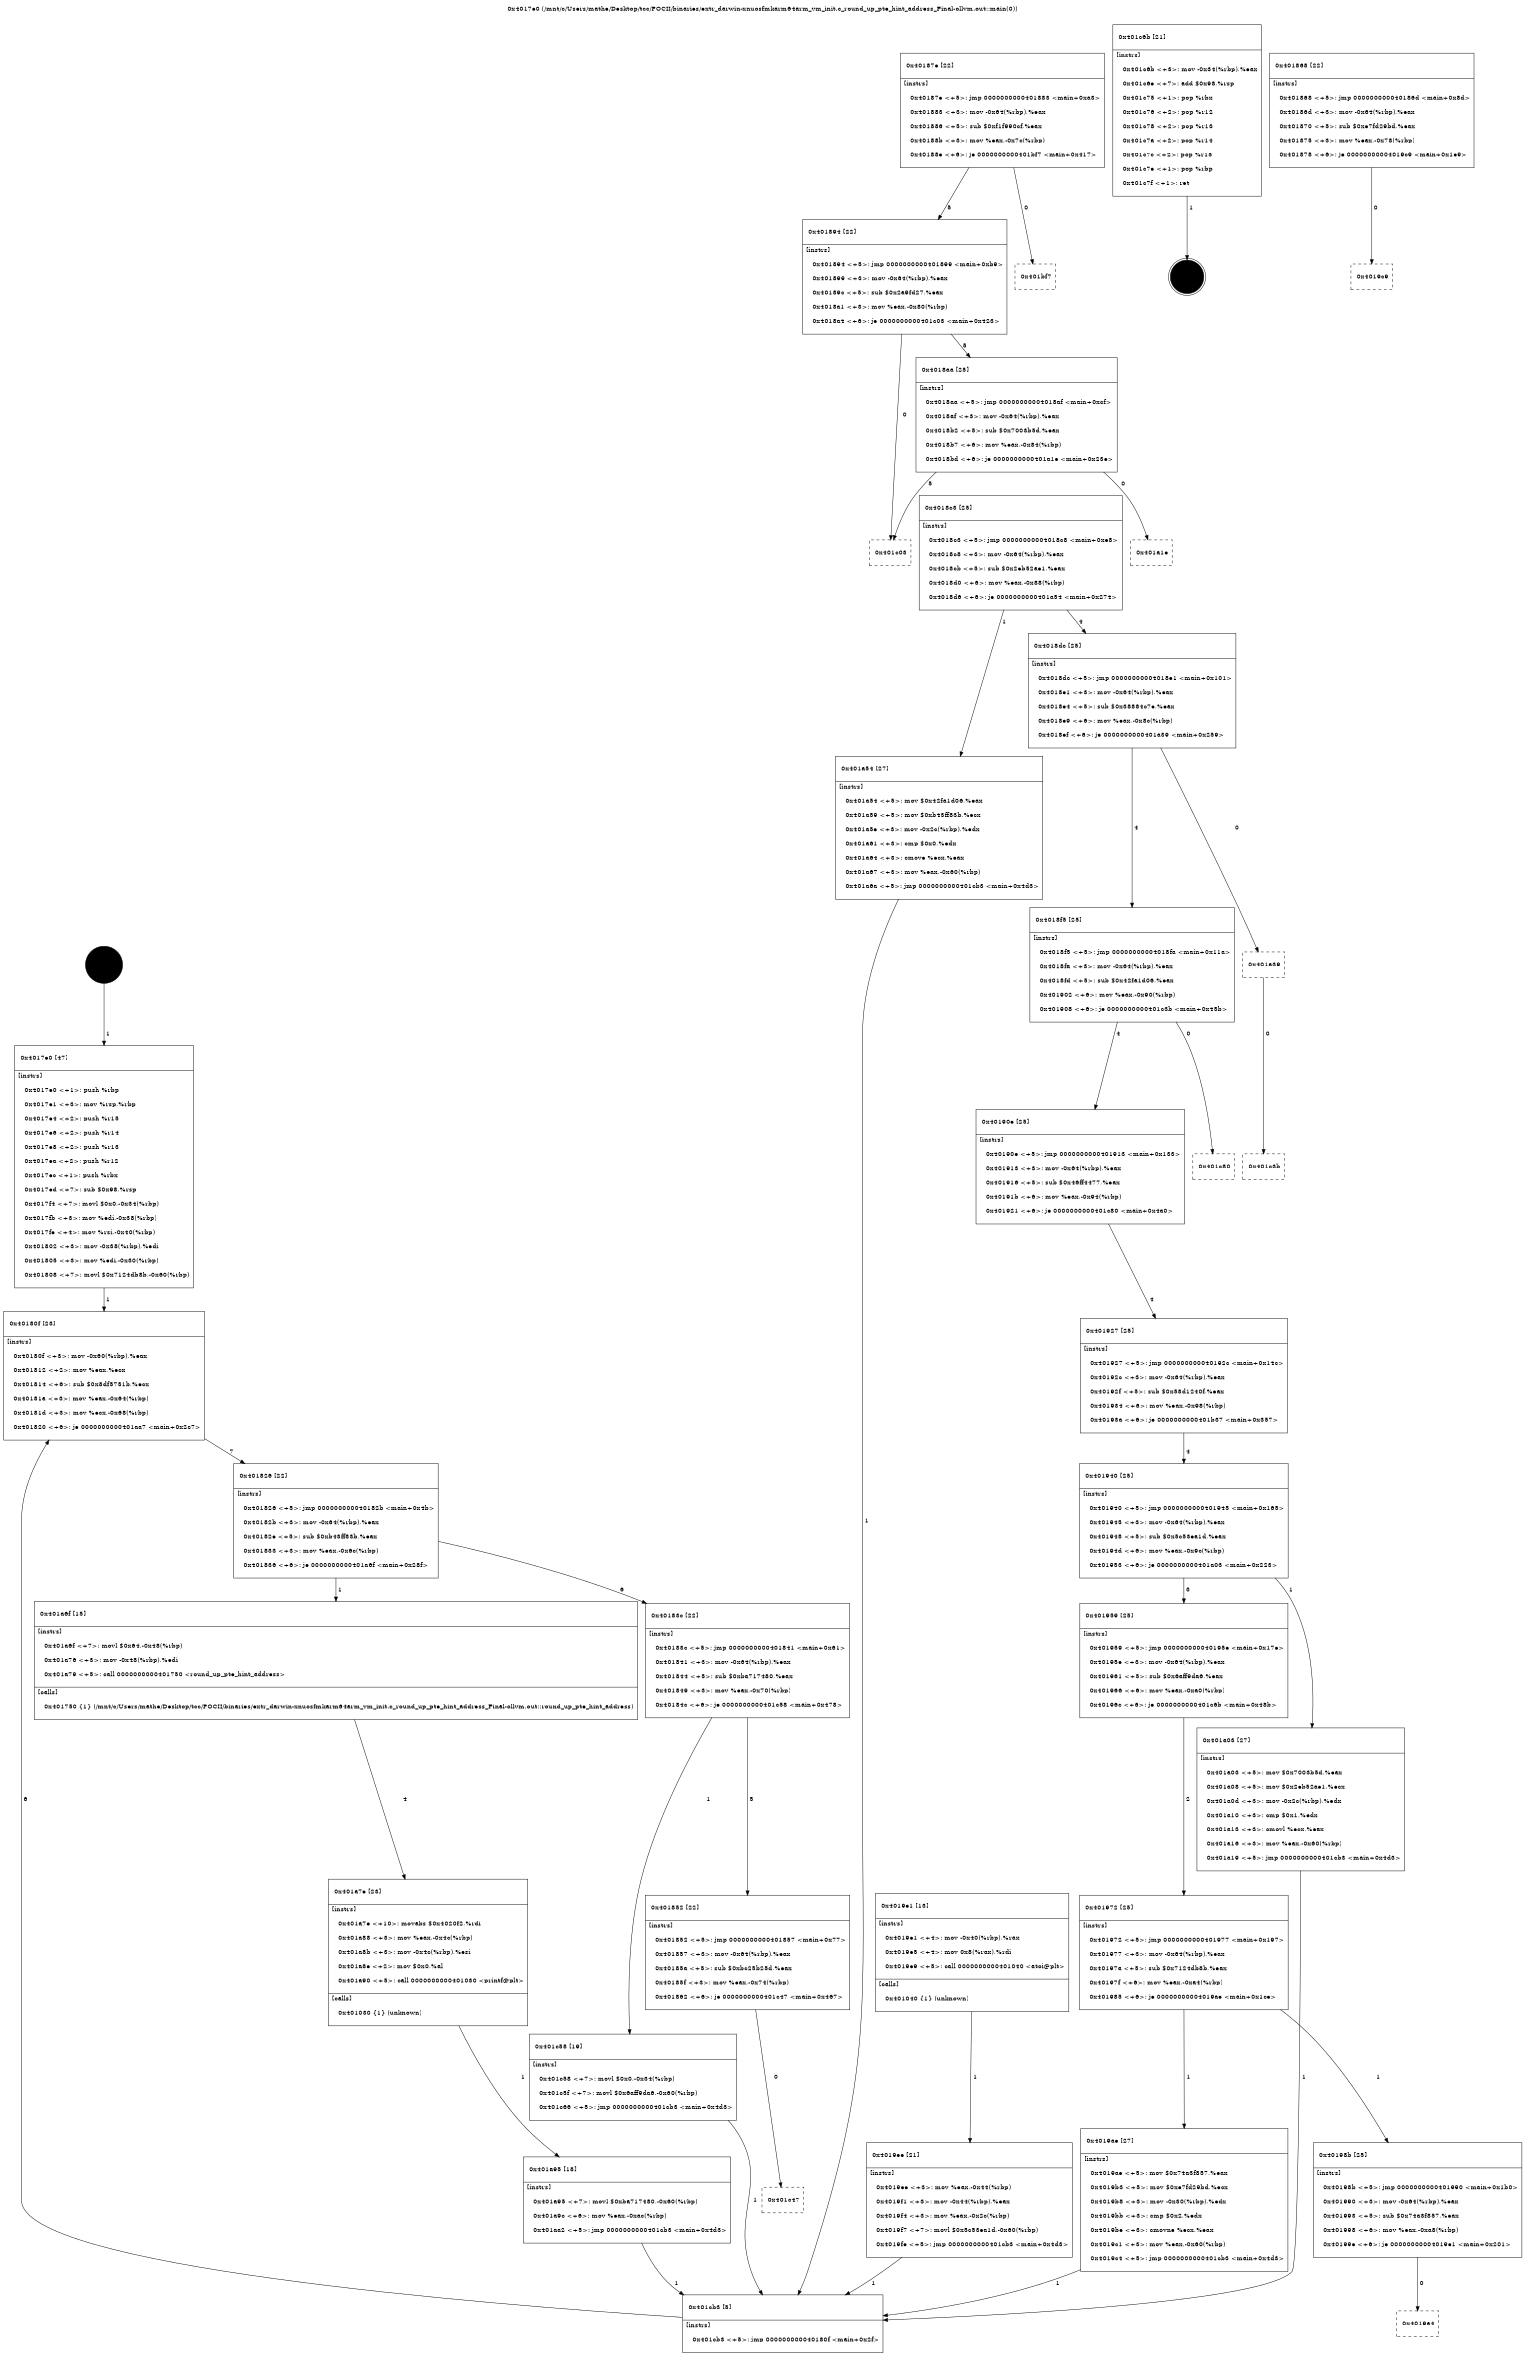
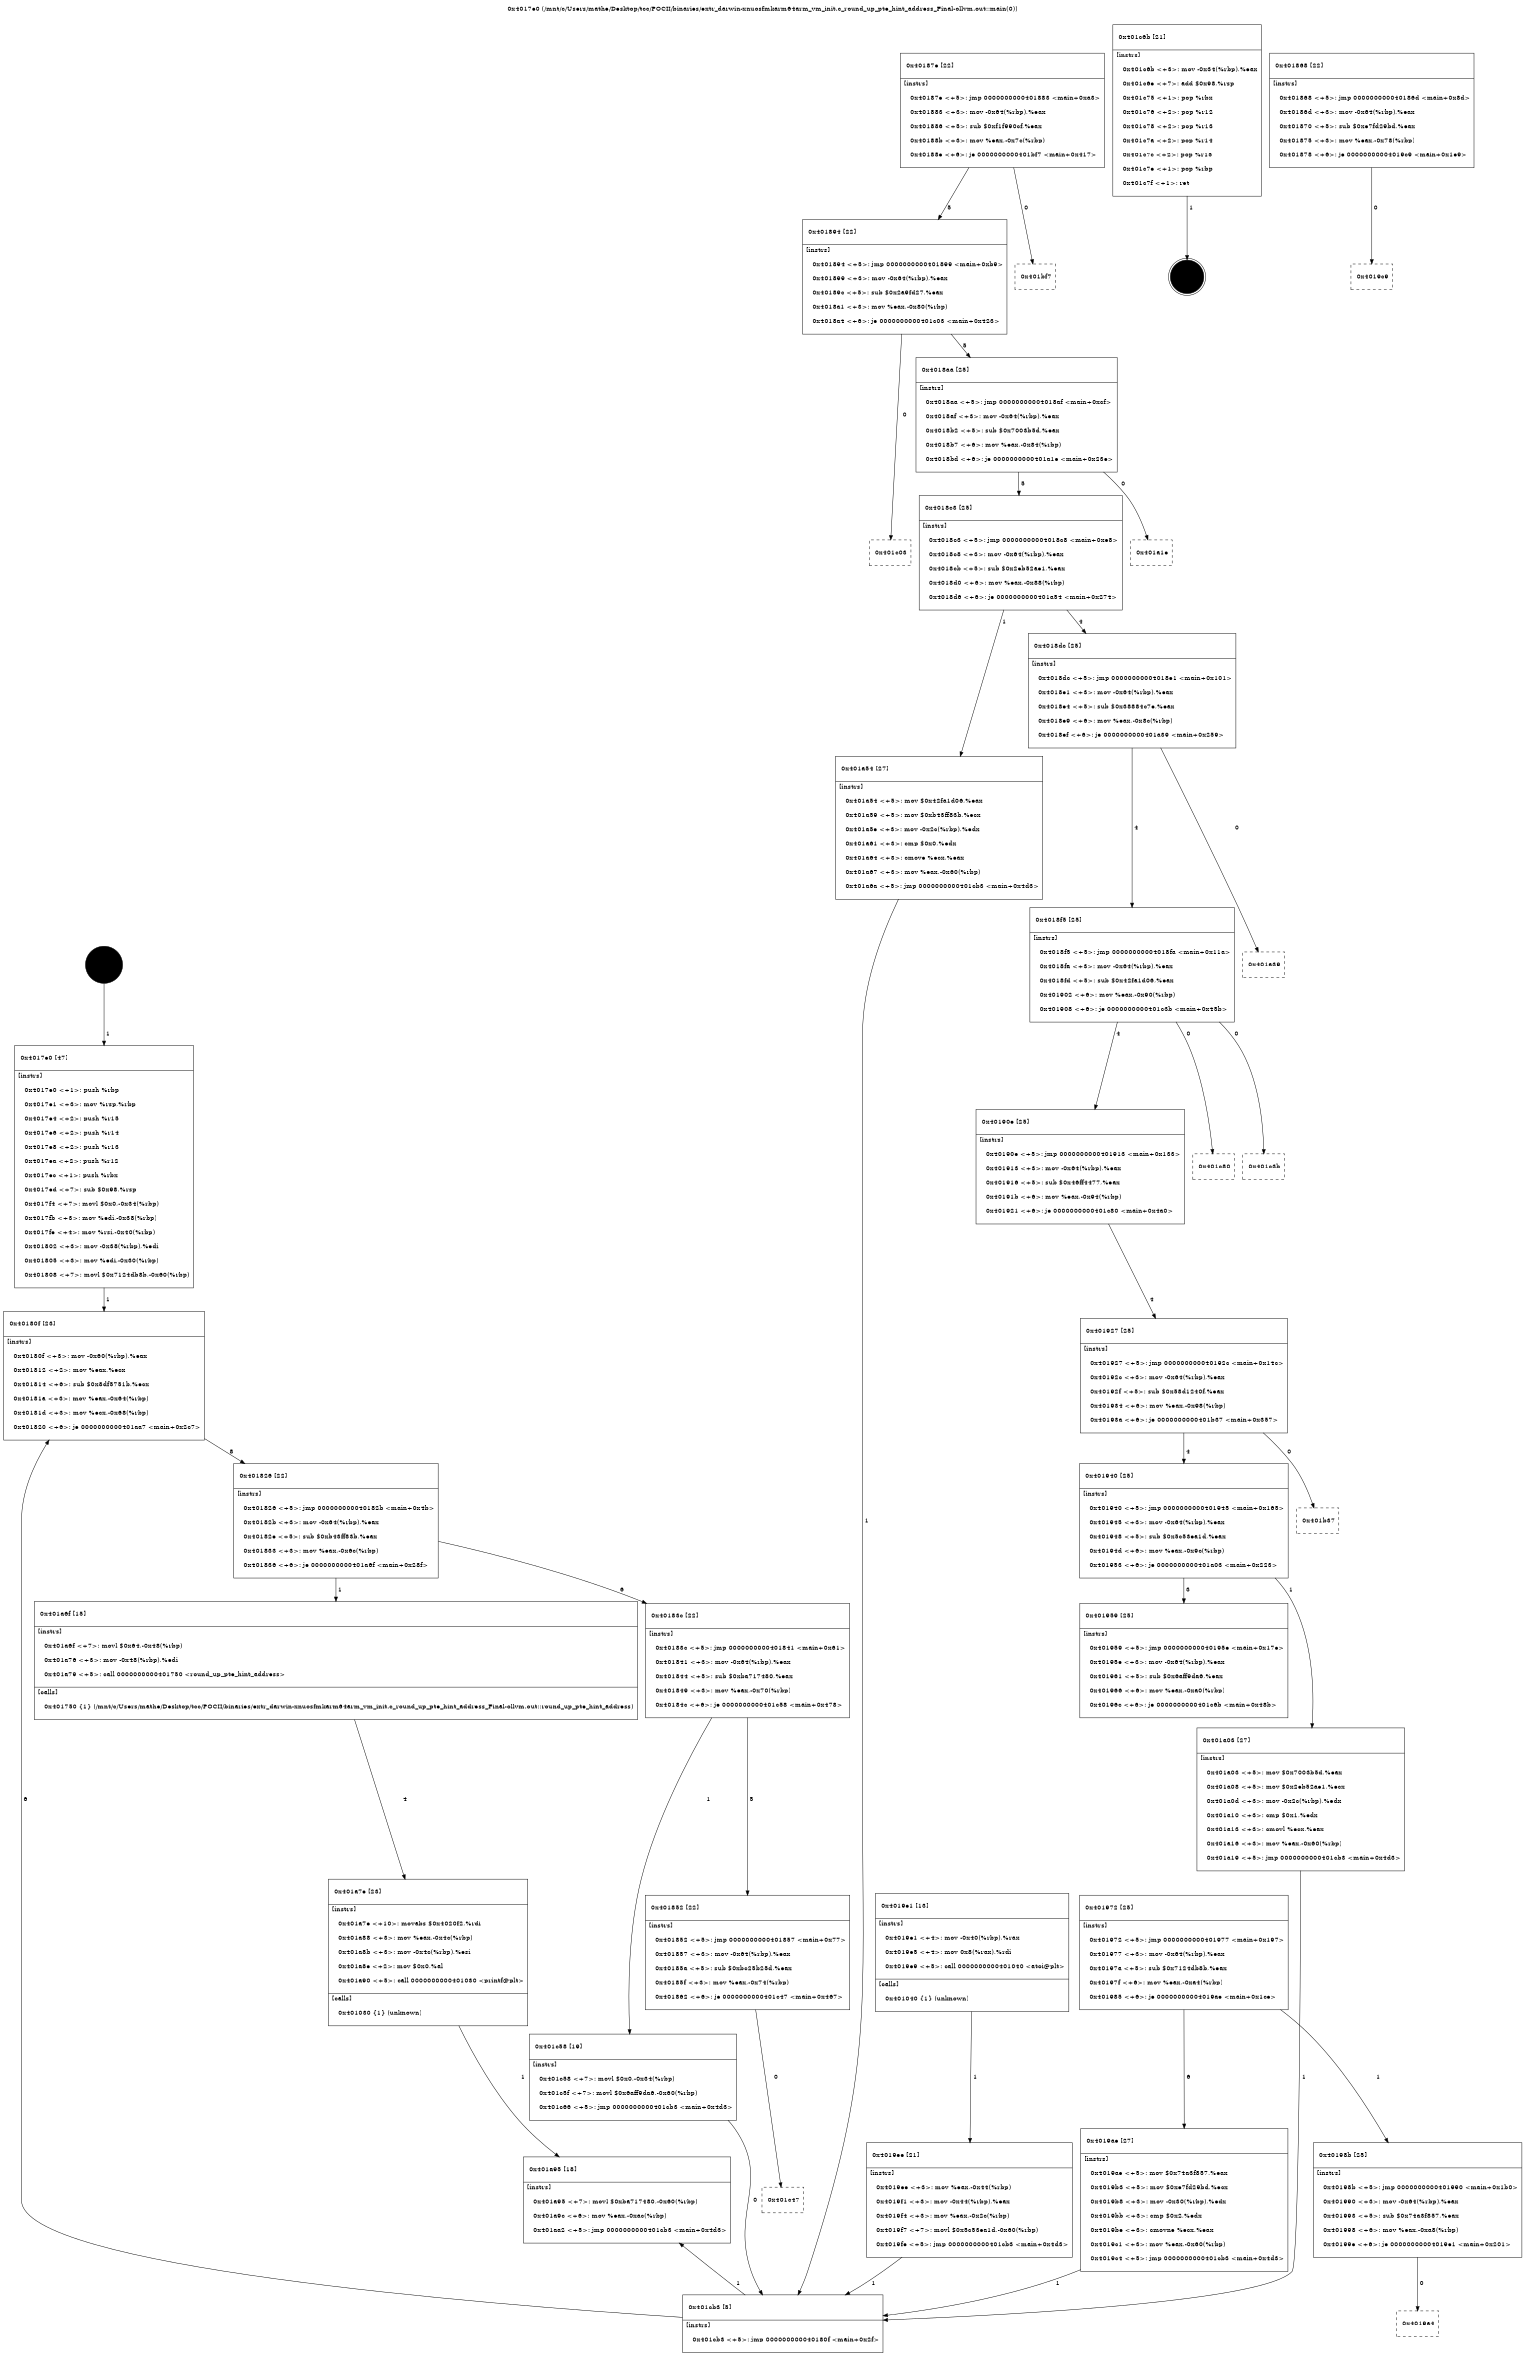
edge "0x4018aa [25]" -> "0x401c03": now "0x4018aa [25]" -> "0x4018c3 [25]"
edge "0x401a39" -> "0x401c3b": now "0x4018f5 [25]" -> "0x401c3b"
edge "0x40180f [23]" -> "0x401826 [22]": label " 7" -> " 8"
node "0x401b37": added
edge "0x401959 [25]" -> "0x401972 [25]": removed, label "2"
edge "0x401972 [25]" -> "0x4019ae [27]": label " 1" -> " 6"
edge "0x401c58 [19]" -> "0x401cb3 [5]": label " 1" -> " 0"
edge "0x401a95 [18]" -> "0x401cb3 [5]": reversed
